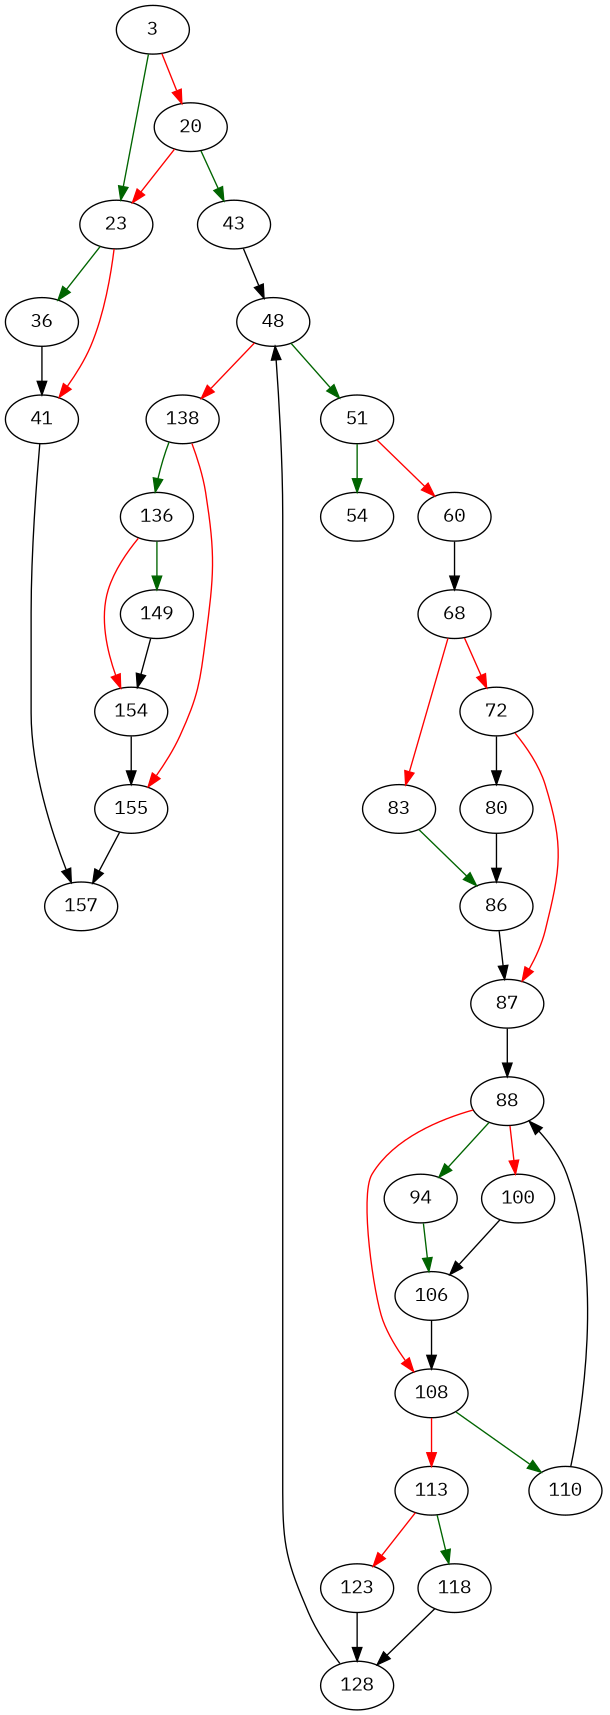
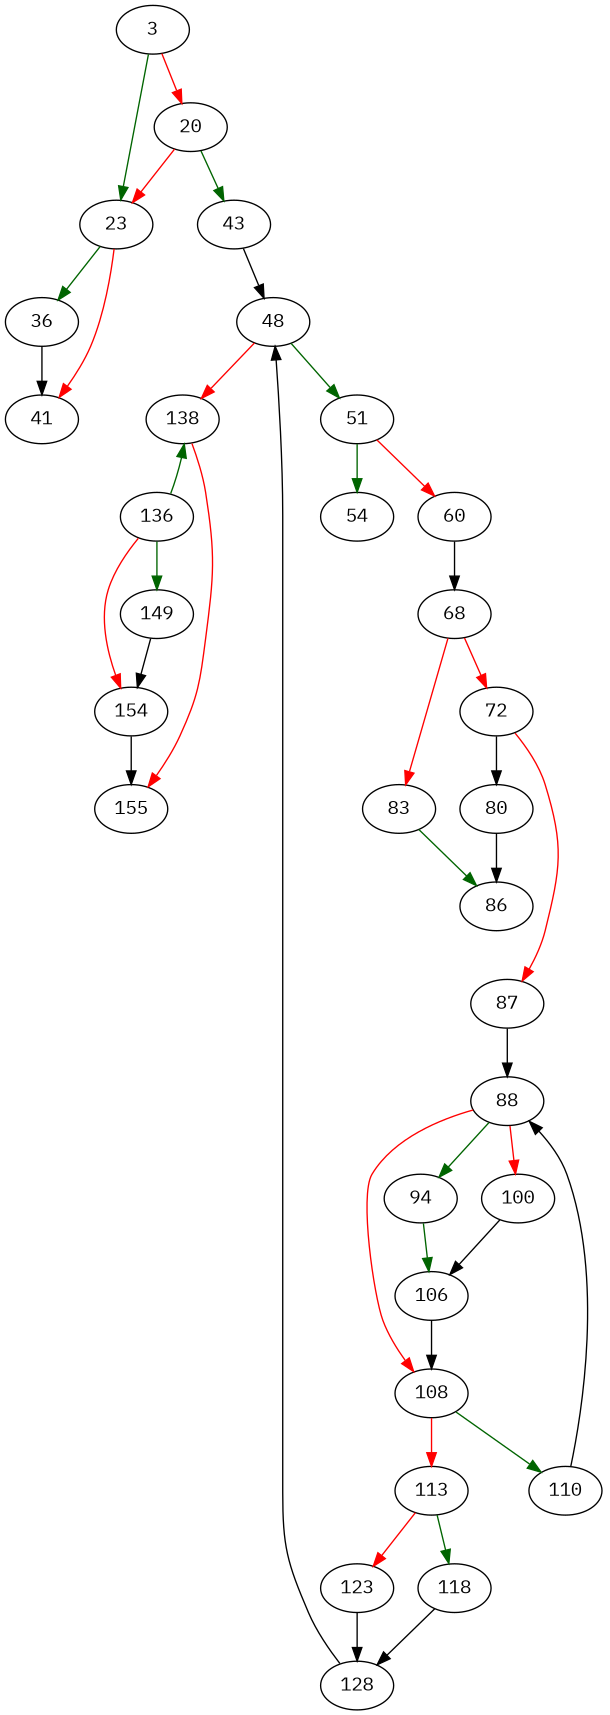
edge "138" -> "136": reversed
node "157": removed
edge "86" -> "87": removed
